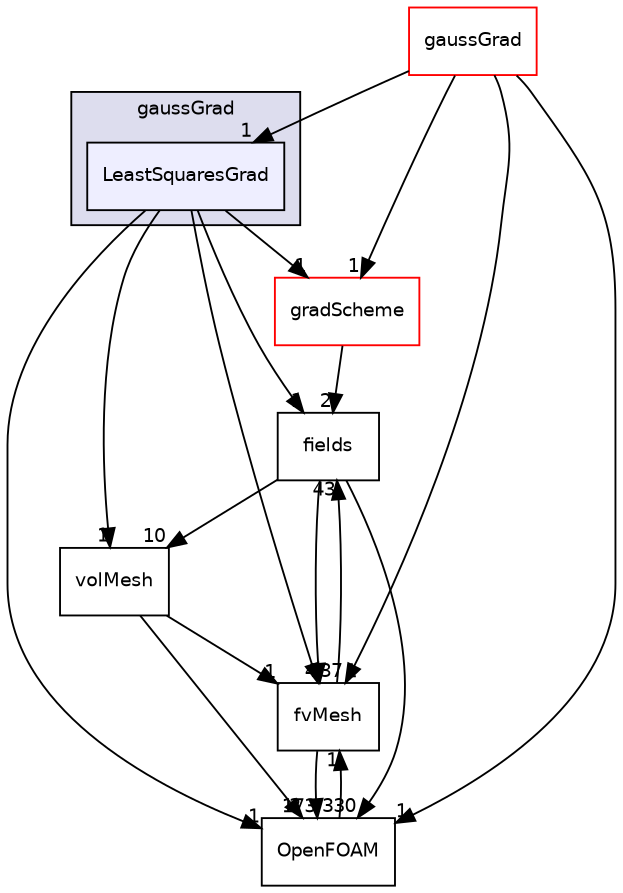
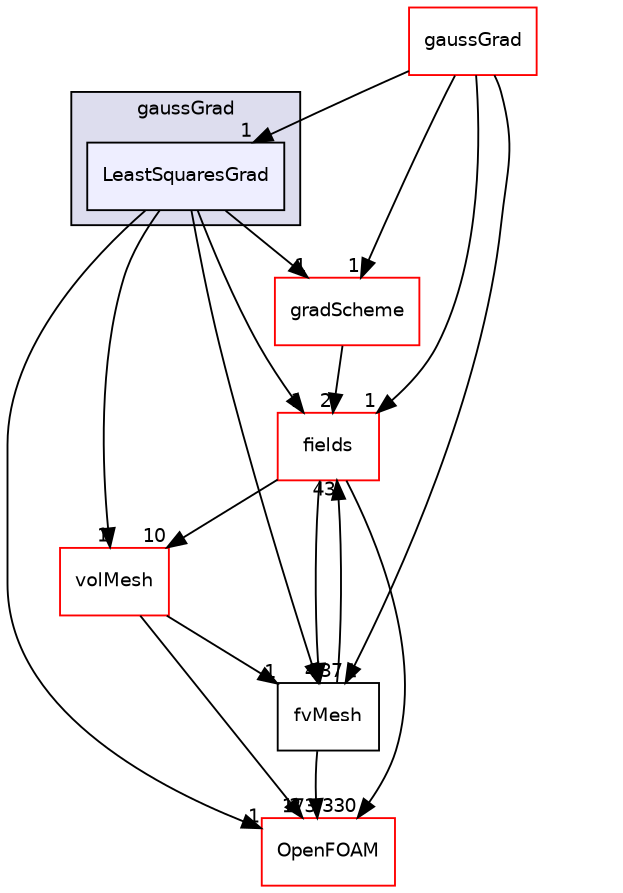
node "fields": color black -> red
edge "gaussGrad" -> "OpenFOAM": now "gaussGrad" -> "fields"
node "volMesh": color black -> red
edge "OpenFOAM" -> "fvMesh": removed
node "OpenFOAM": color black -> red
